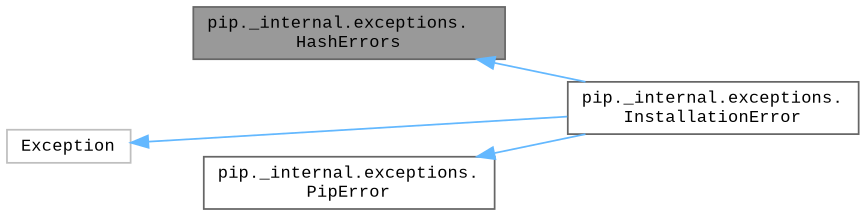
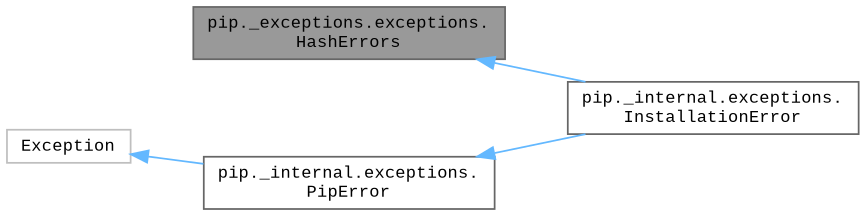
node "pip._internal.exceptions. HashErrors": label "pip._internal.exceptions. HashErrors" -> "pip._exceptions.exceptions. HashErrors"
edge "pip._internal.exceptions. InstallationError" -> "Exception": now "pip._internal.exceptions. PipError" -> "Exception"
